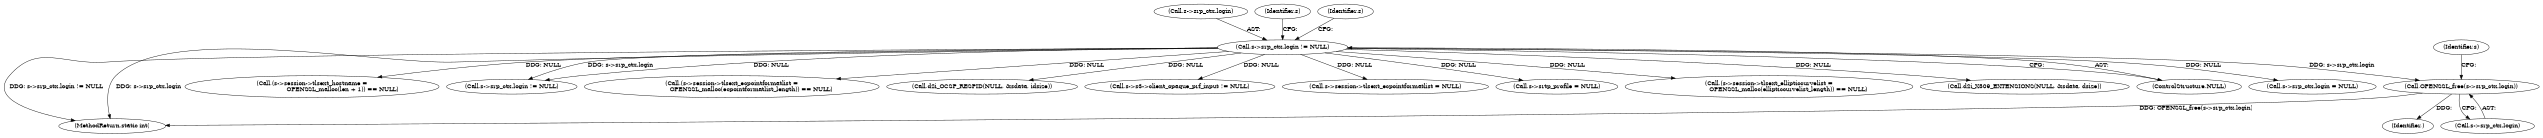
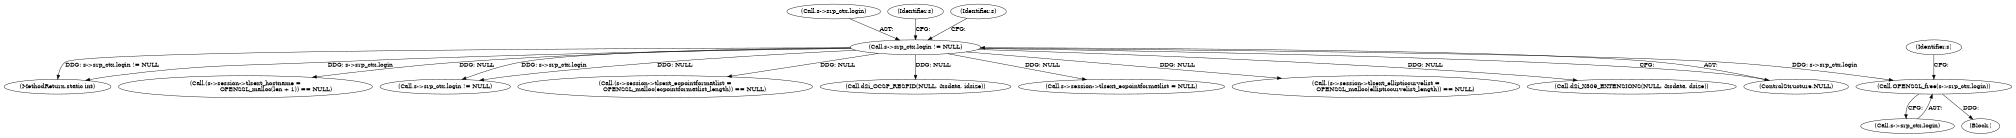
node "(Call,s->s3->client_opaque_prf_input != NULL)": removed
node "(Call,s->srtp_profile = NULL)": removed
node "(Call,s->srp_ctx.login = NULL)": removed
edge "(Call,OPENSSL_free(s->srp_ctx.login))" -> "(MethodReturn,static int)": removed, label "DDG: OPENSSL_free(s->srp_ctx.login)"
node "(Identifier,)": label "(Identifier,)" -> "(Block,)"
